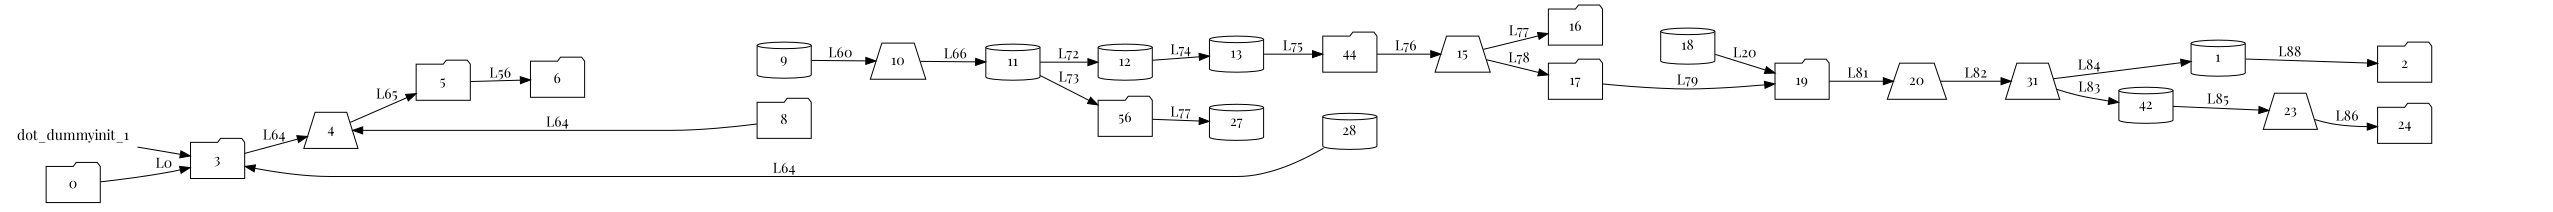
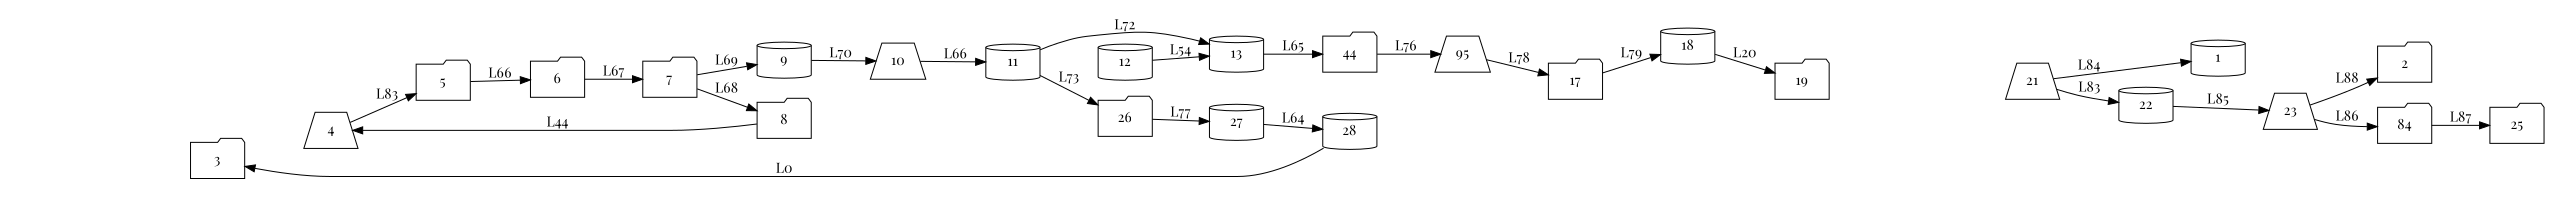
node "16": removed
edge "13" -> "44": label "L75" -> "L65"
edge "12" -> "13": label "L74" -> "L54"
edge "9" -> "10": label "L60" -> "L70"
node "15": label "15" -> "95"
edge "1" -> "2": now "23" -> "2"
edge "11" -> "12": now "11" -> "13"
edge "5" -> "6": label "L56" -> "L66"
node "7": added
node "20": removed
node "31": label "31" -> "21"
edge "17" -> "19": now "17" -> "18"
edge "4" -> "5": label "L65" -> "L83"
node "42": label "42" -> "22"
node "56": label "56" -> "26"
edge "8" -> "4": label "L64" -> "L44"
node "24": label "24" -> "84"
node "25": added
edge "27" -> "28": added, label "L64"
node "dot_dummyinit_1": removed
edge "3" -> "4": removed, label "L64"
edge "28" -> "3": label "L64" -> "L0"
node "0": removed
